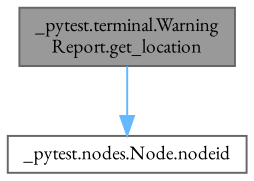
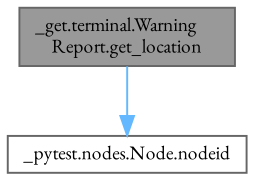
node "_pytest.terminal.Warning Report.get_location": label "_pytest.terminal.Warning Report.get_location" -> "_get.terminal.Warning Report.get_location"
